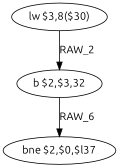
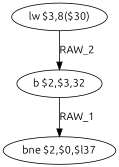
edge "b $2,$3,32" -> "bne $2,$0,$l37": label "RAW_6" -> "RAW_1"
